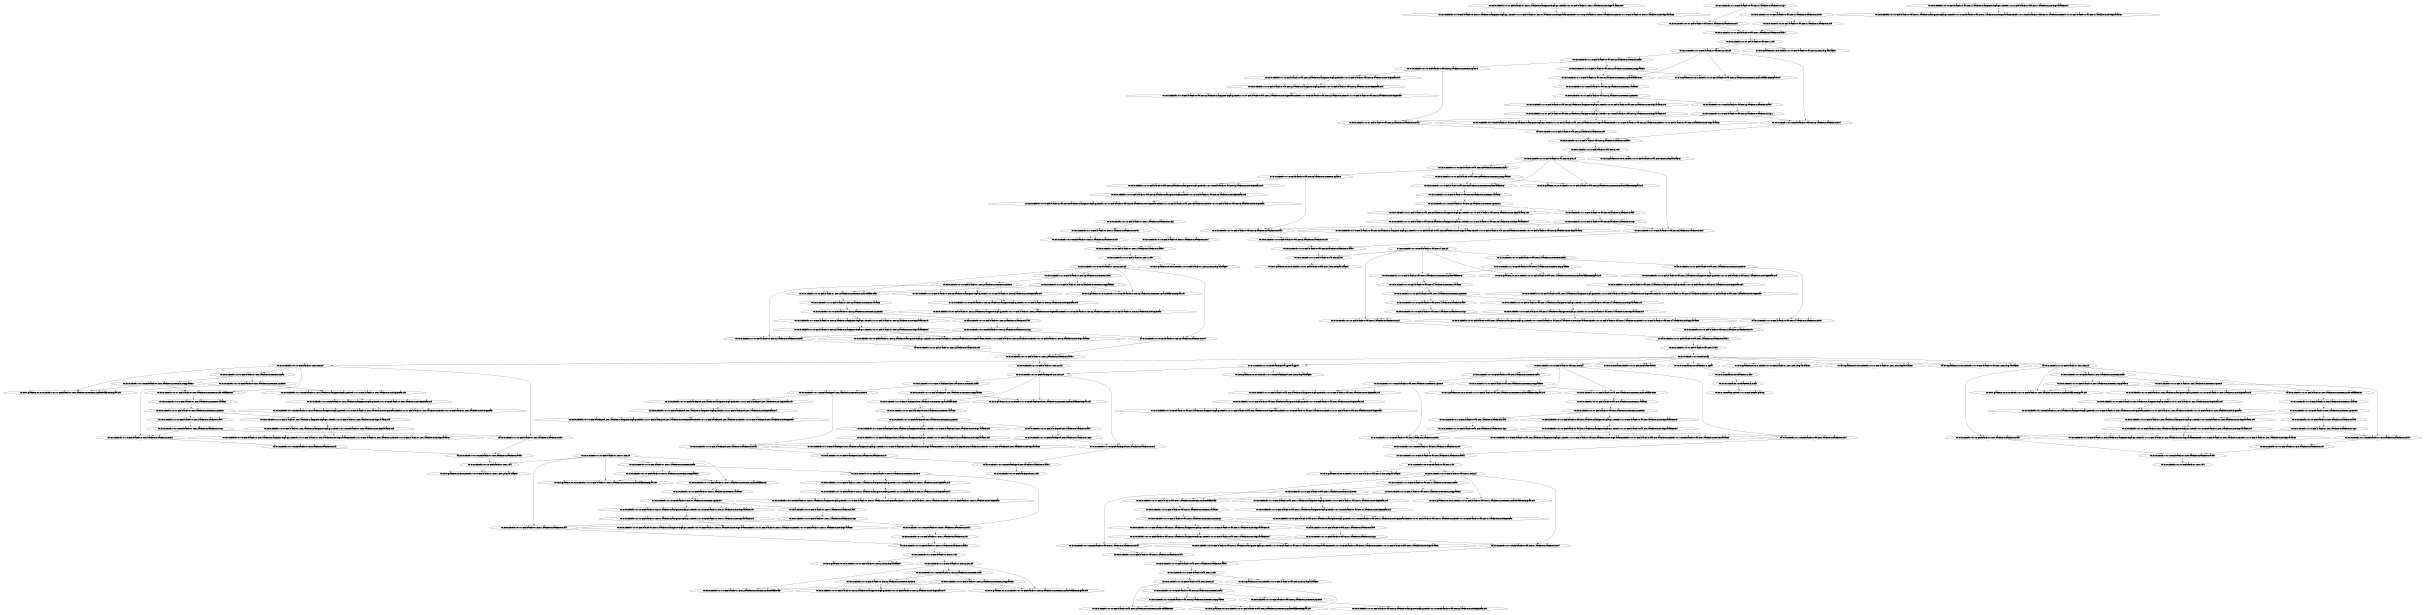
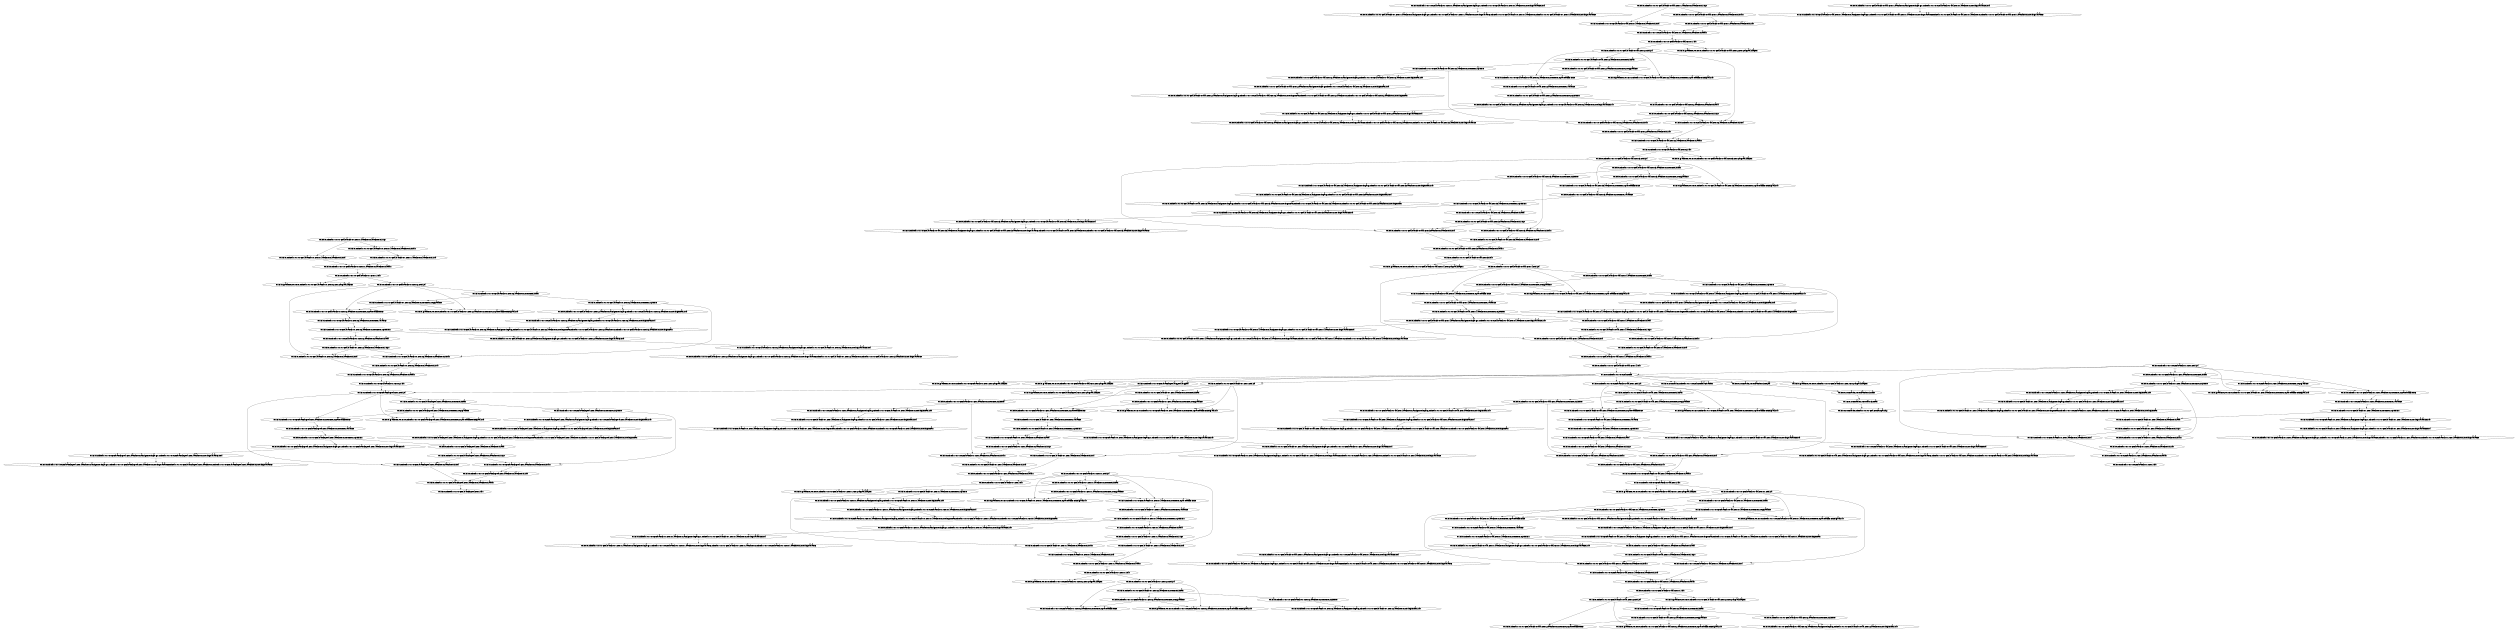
edge "tower_0/mixed_17x17x768d/branch7x7dbl/conv_4/conv2d" -> "tower_0/mixed_17x17x768d/branch7x7dbl/conv_3/relu": reversed
edge "tower_0/mixed_17x17x768d/concat" -> "tower_0/mixed_17x17x768e/branch1x1/conv/conv2d": reversed
node "tower_0/summaries/zero_fraction_13/mean": label "tower_0/summaries/zero_fraction_13/mean" -> "tower_0/summaries/zero_dbl_13/mean"
